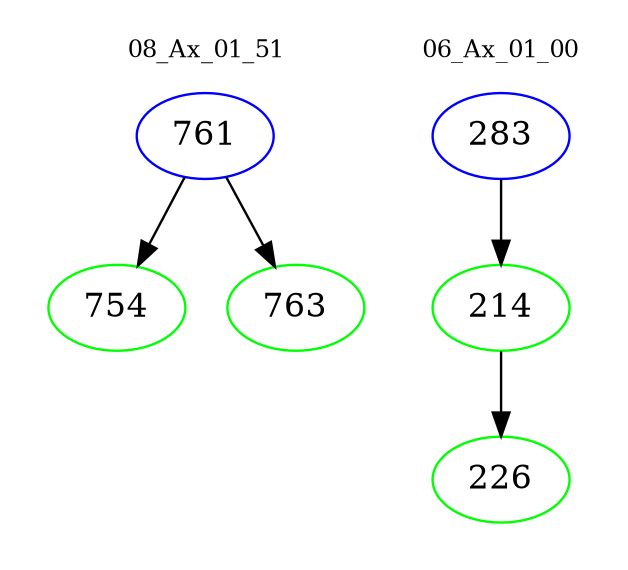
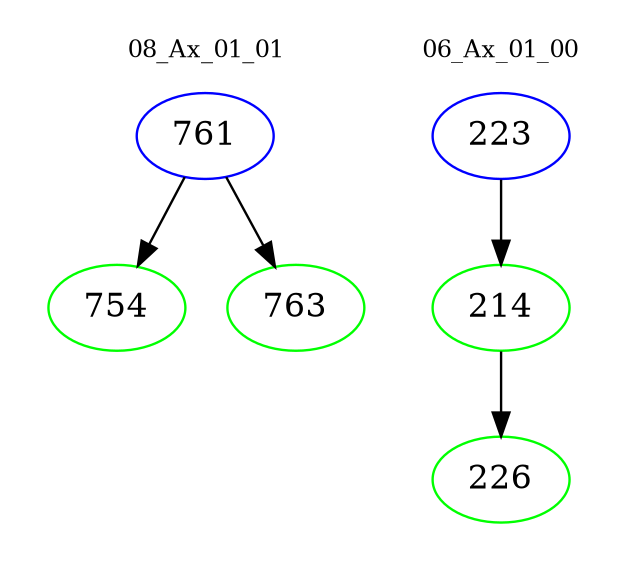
cluster "08_Ax_01_51": label "08_Ax_01_51" -> "08_Ax_01_01"
node "283": label "283" -> "223"
